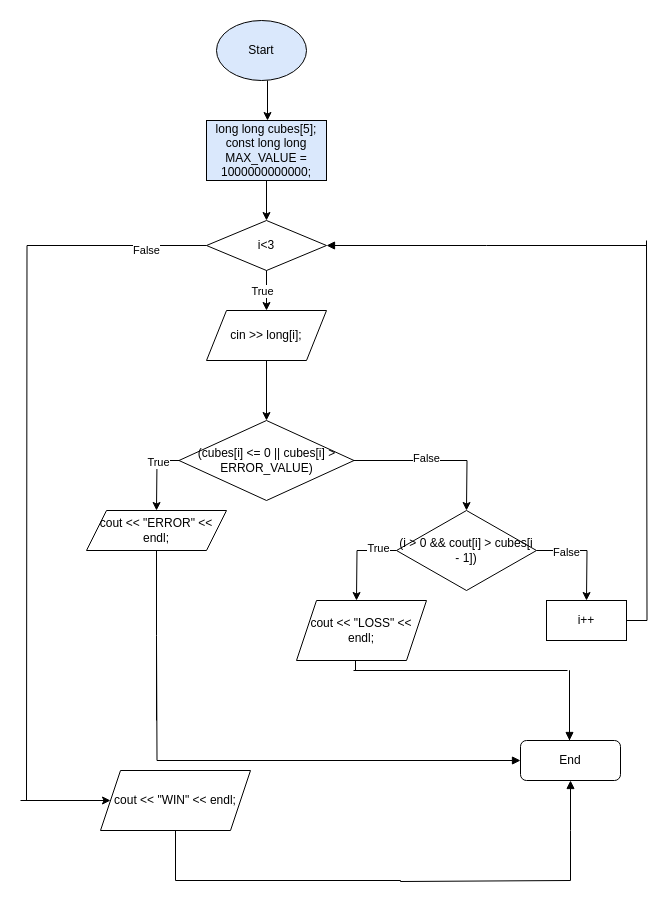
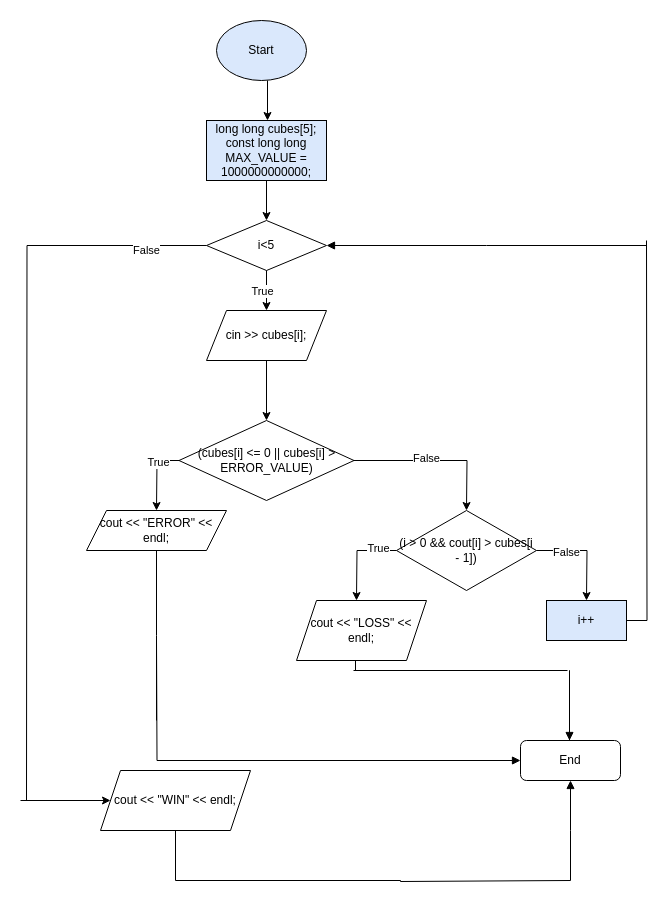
node "i<3": label "i<3" -> "i<5"
node "cin >> long[i];": label "cin >> long[i];" -> "cin >> cubes[i];"
node "i++": fillcolor #ffffff -> #dae8fc
